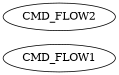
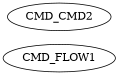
node "CMD_FLOW2": label "CMD_FLOW2" -> "CMD_CMD2"
